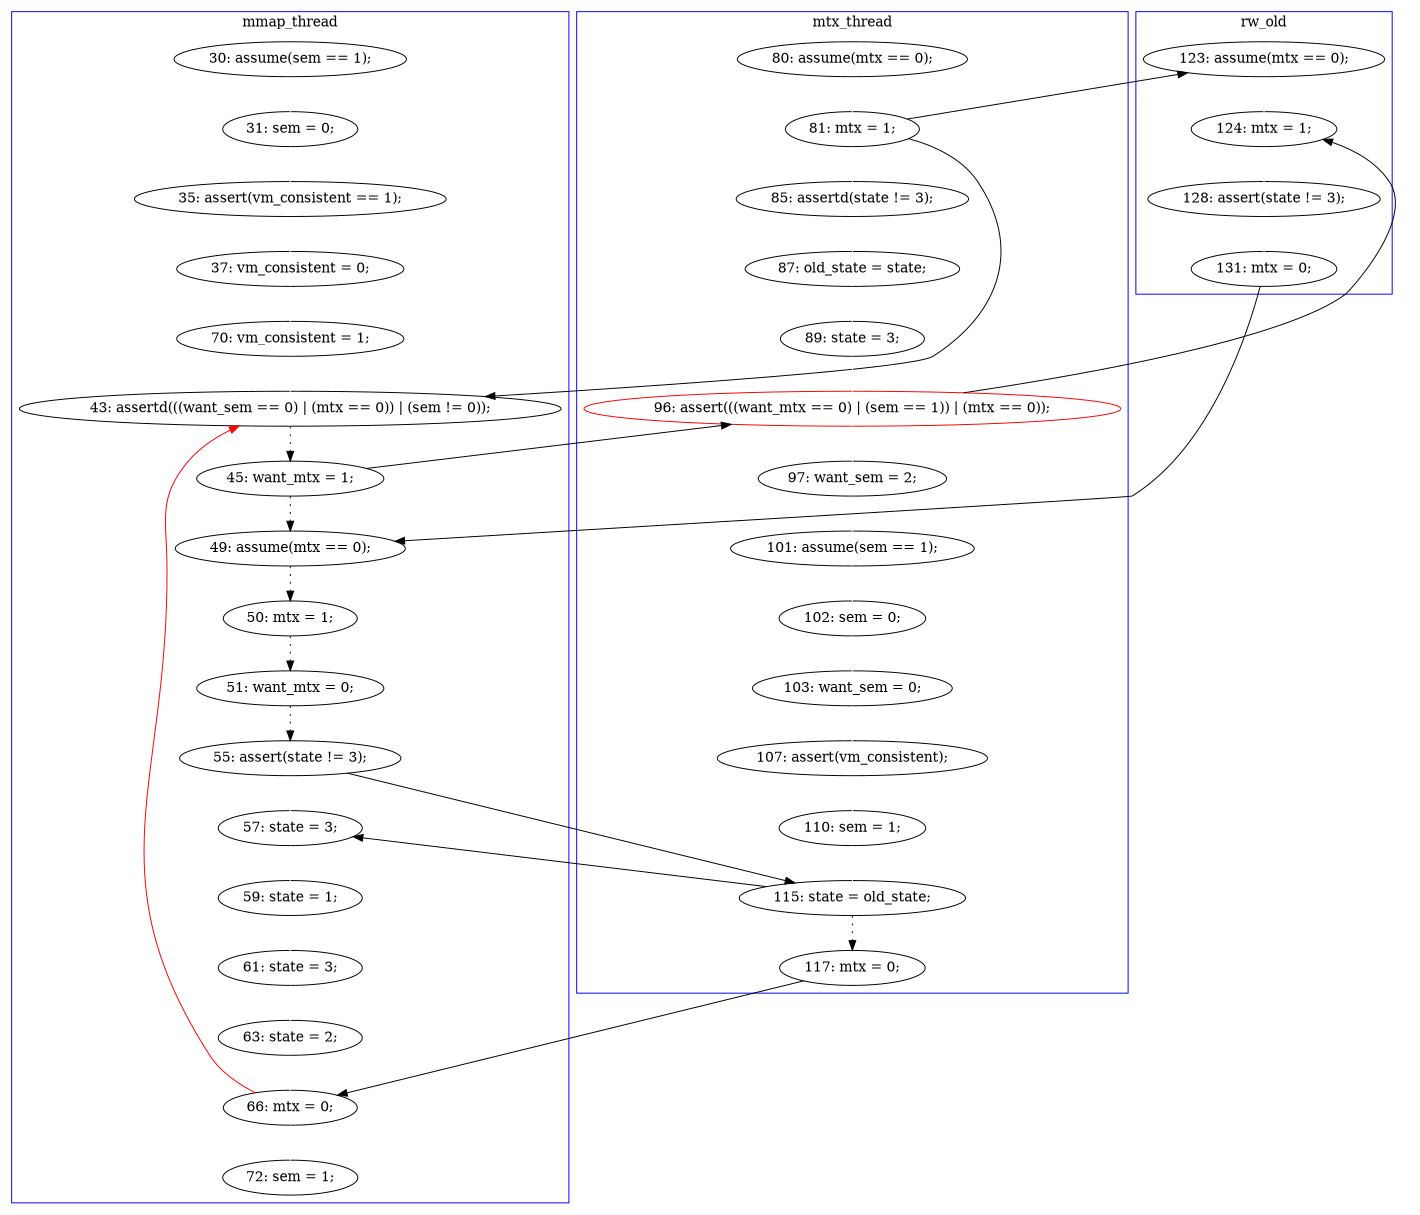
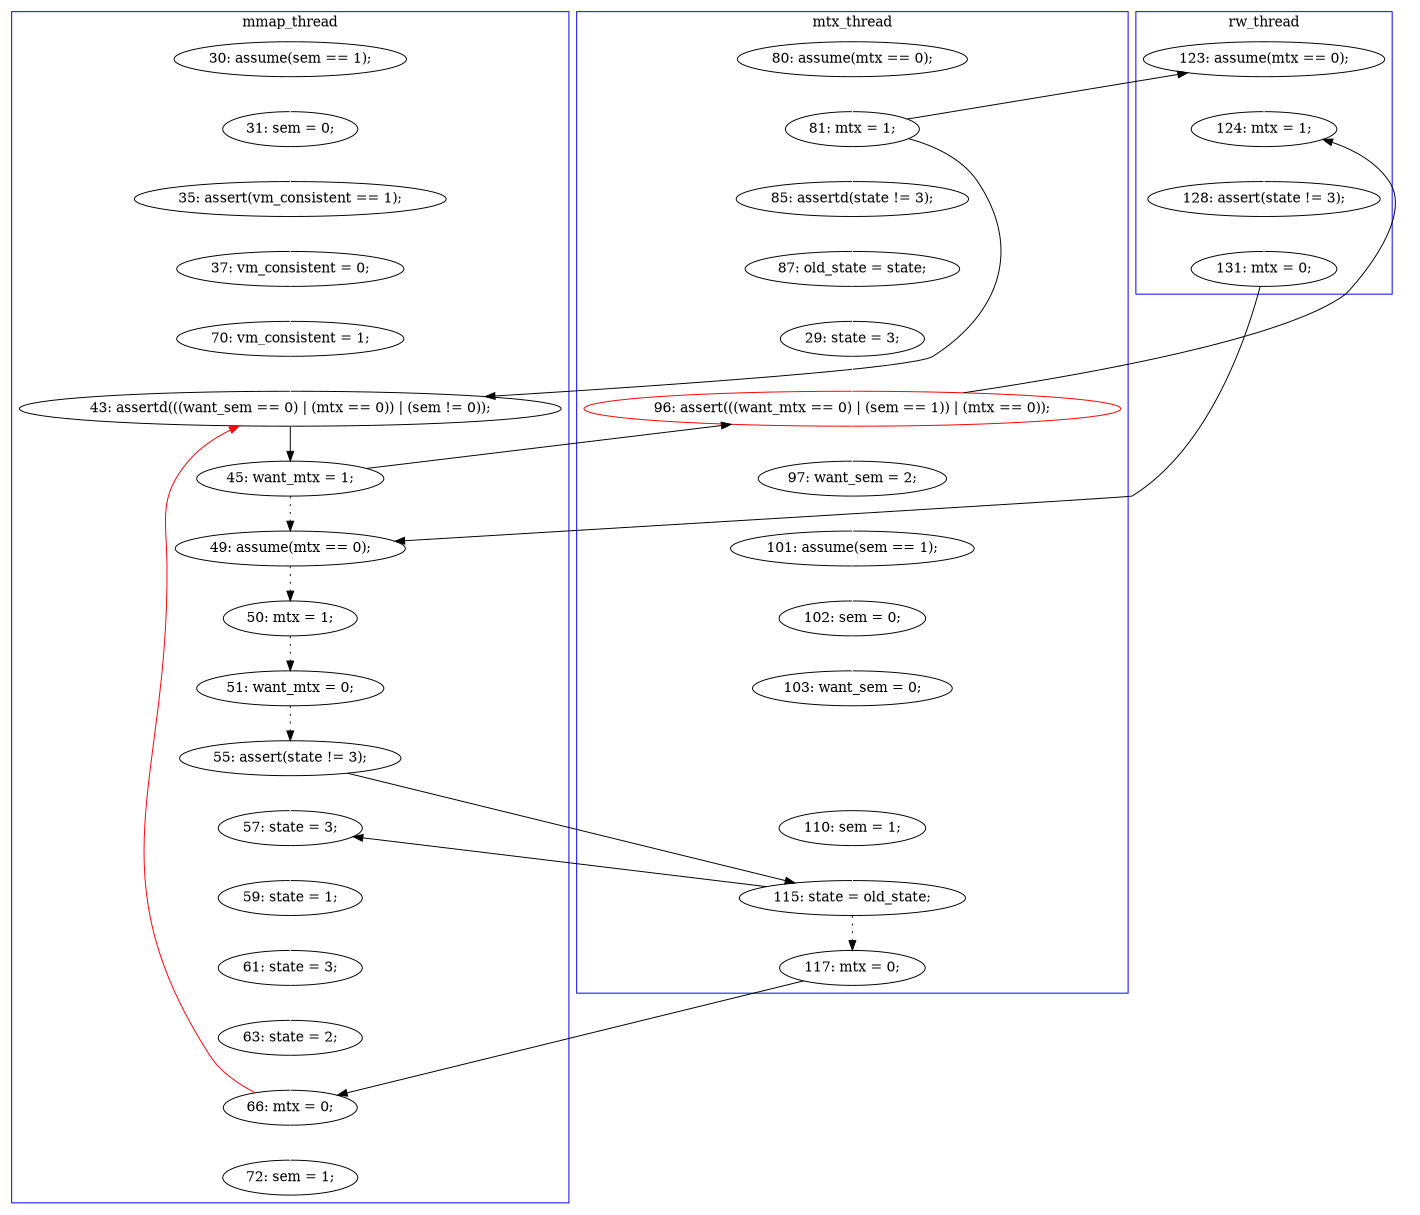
cluster "rw_old": label "rw_old" -> "rw_thread"
node "89: state = 3;": label "89: state = 3;" -> "29: state = 3;"
edge "43: assertd(((want_sem == 0) | (mtx == 0)) | (sem != 0));" -> "45: want_mtx = 1;": style dotted -> solid
node "107: assert(vm_consistent);": removed
